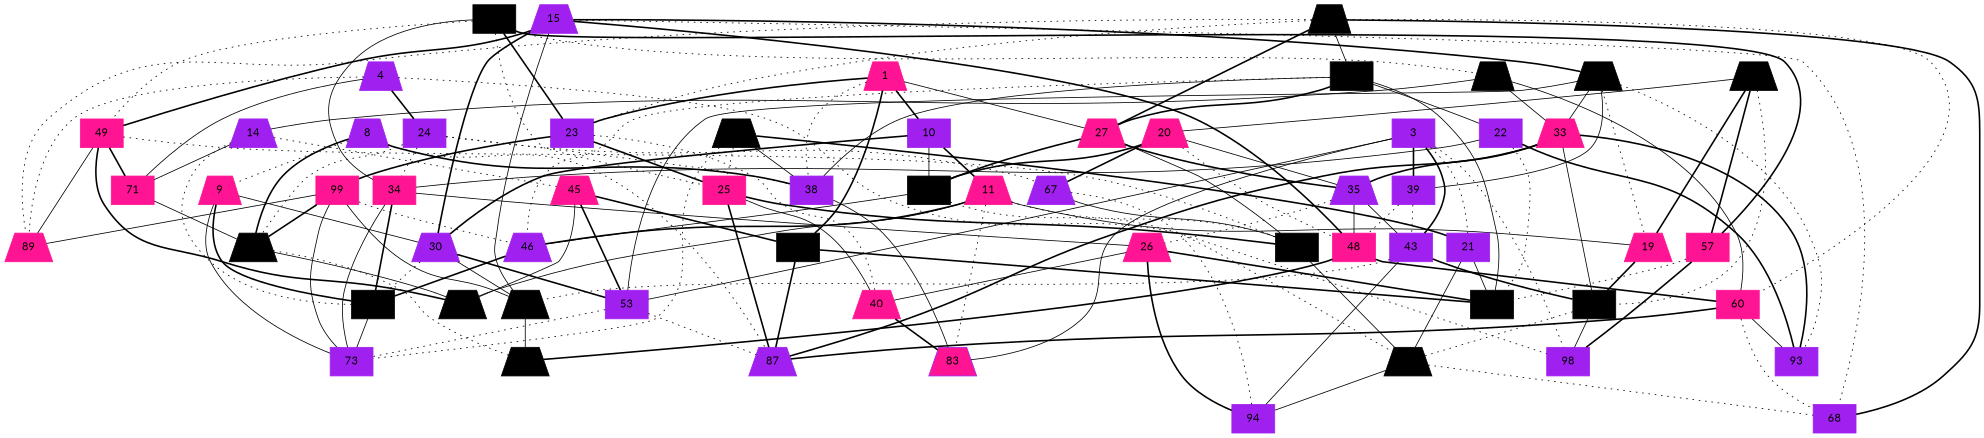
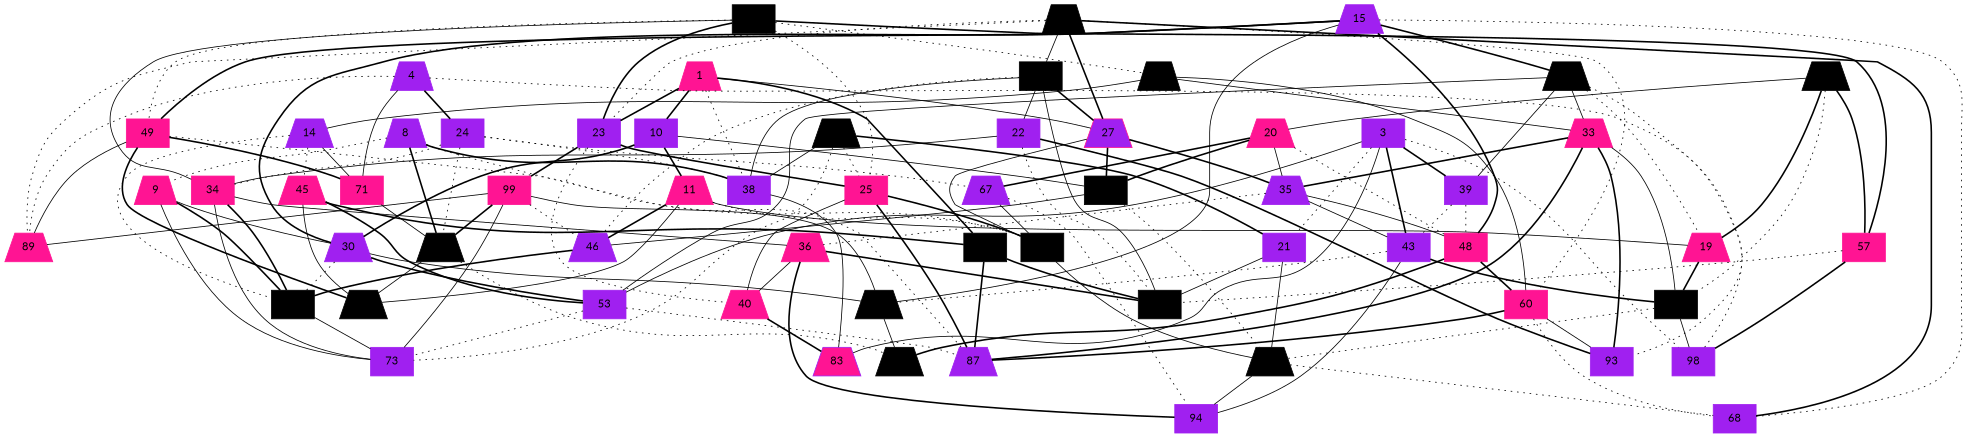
node "27": fillcolor deeppink -> purple
node "26": label "26" -> "36"
edge "11" -- "83": removed
